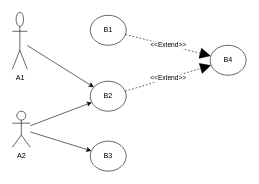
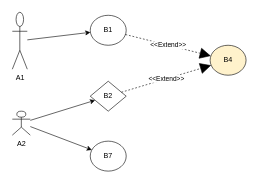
node "B4": fillcolor #ffffff -> #fff2cc
edge "А1" -> "B2": now "А1" -> "B1"
node "B2": shape ellipse -> diamond
node "А2": size 18x36 -> 18x24
node "B3": label "B3" -> "B7"
